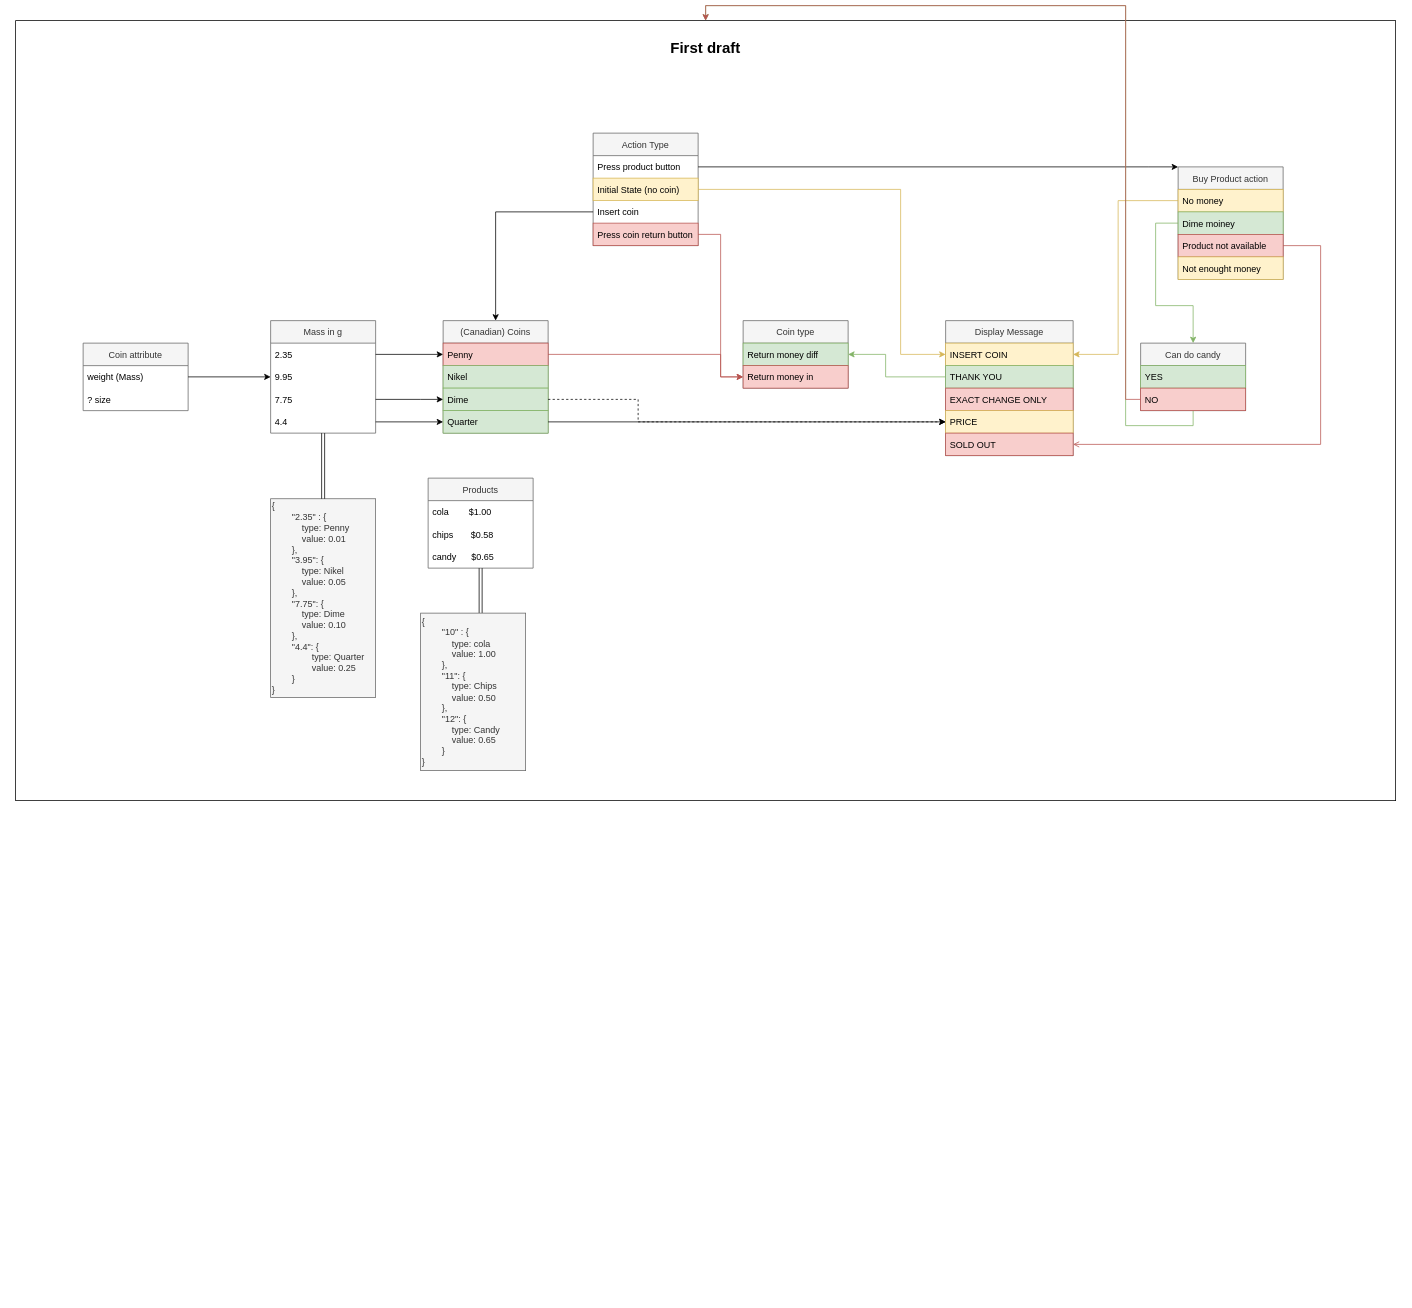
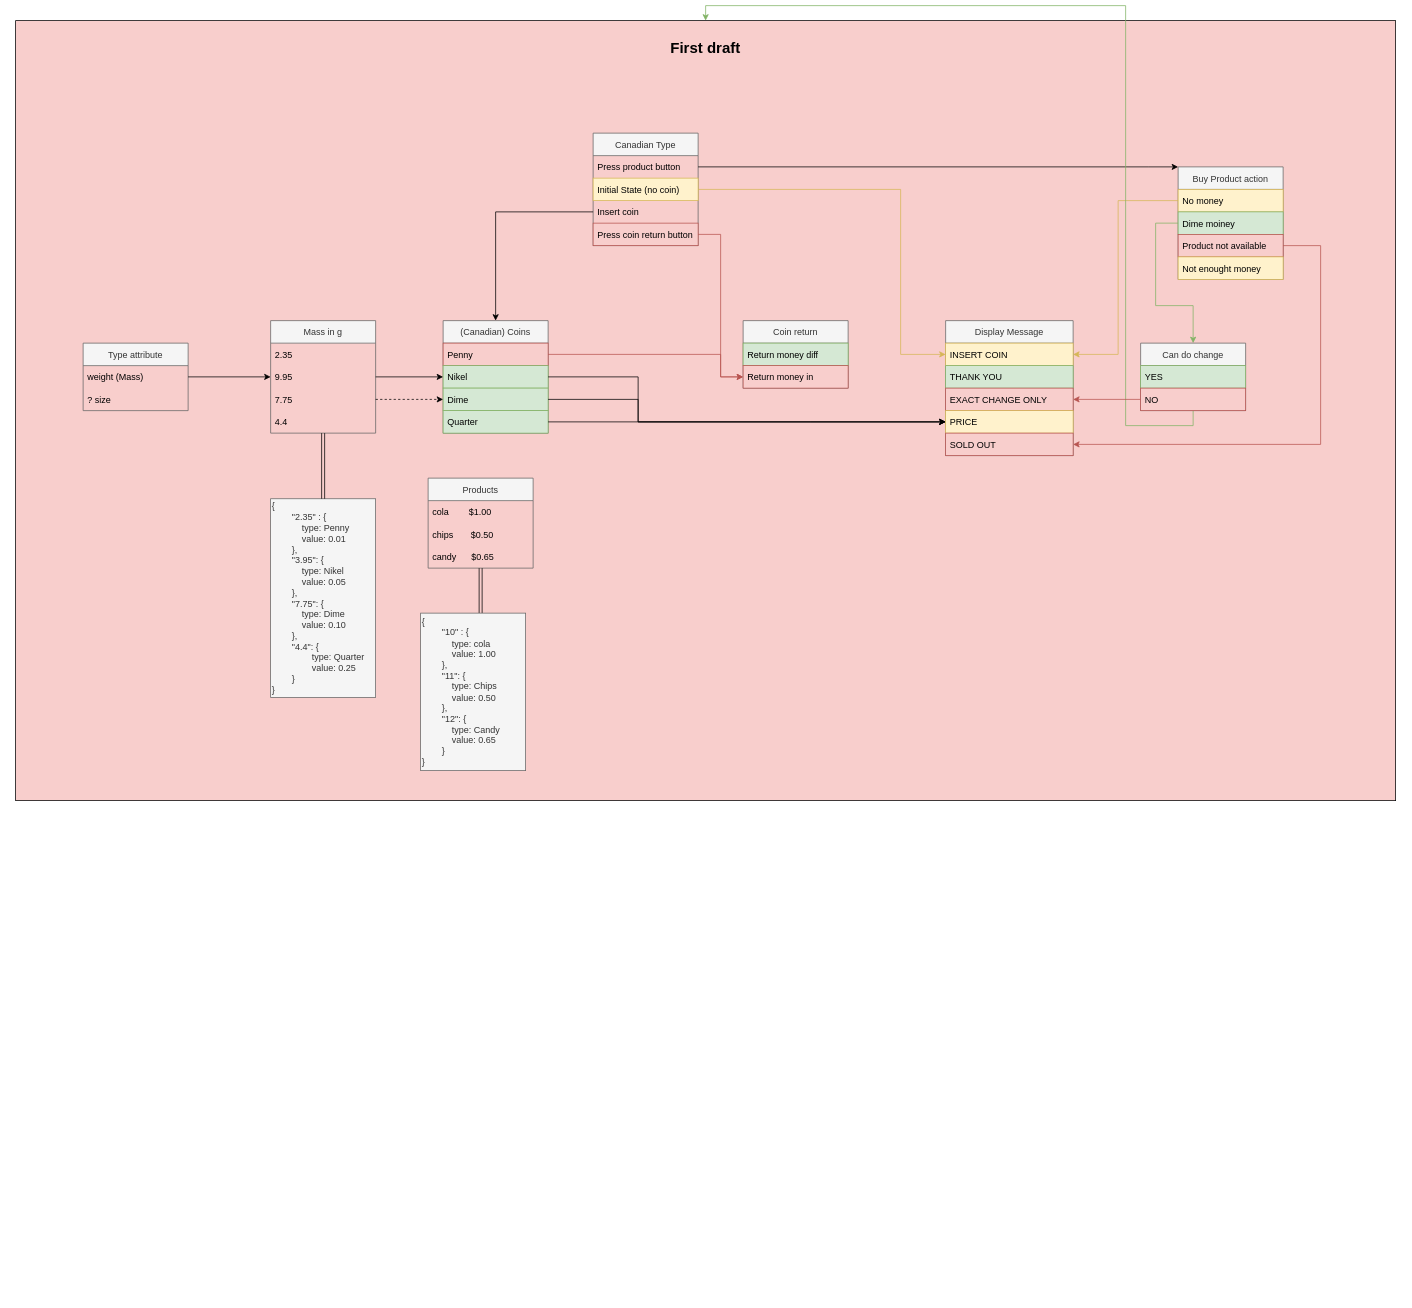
node "Action Type": label "Action Type" -> "Canadian Type"
node "Coin type": label "Coin type" -> "Coin return"
edge "2.35" -> "Penny": removed
edge "THANK YOU" -> "Return money diff": removed
node "Coin attribute": label "Coin attribute" -> "Type attribute"
node "Can do candy": label "Can do candy" -> "Can do change"
edge "9.95" -> "(Canadian) Coins": added
edge "Nikel" -> "PRICE": added
edge "7.75" -> "Dime": style solid -> dashed
edge "Dime" -> "PRICE": style dashed -> solid
edge "NO" -> "First draft": now "NO" -> "EXACT CHANGE ONLY"
node "First draft": fillcolor #ffffff -> #f8cecc
edge "4.4" -> "Quarter": removed
edge "Product not available" -> "SOLD OUT": arrowhead open -> classic
node "chips $0.58": label "chips $0.58" -> "chips $0.50"
